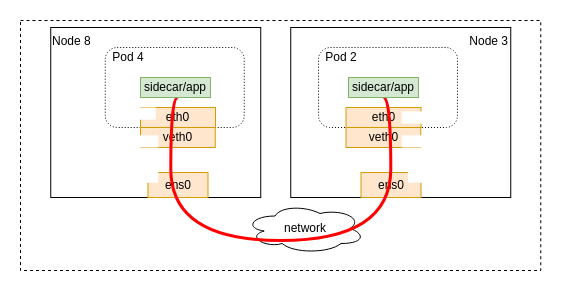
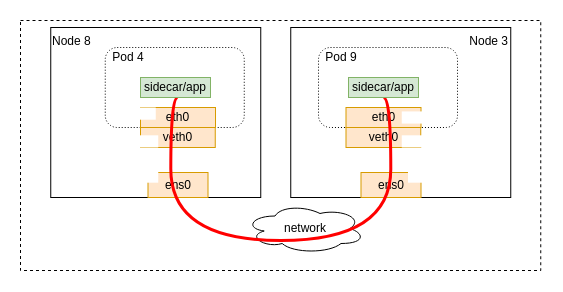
node "Pod 2": label "Pod 2" -> "Pod 9"
